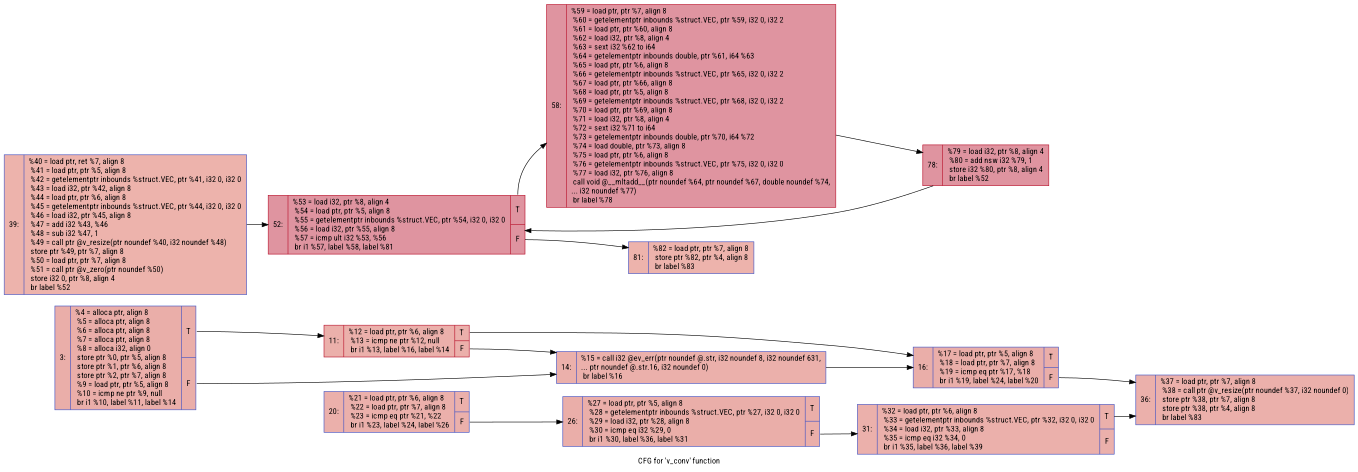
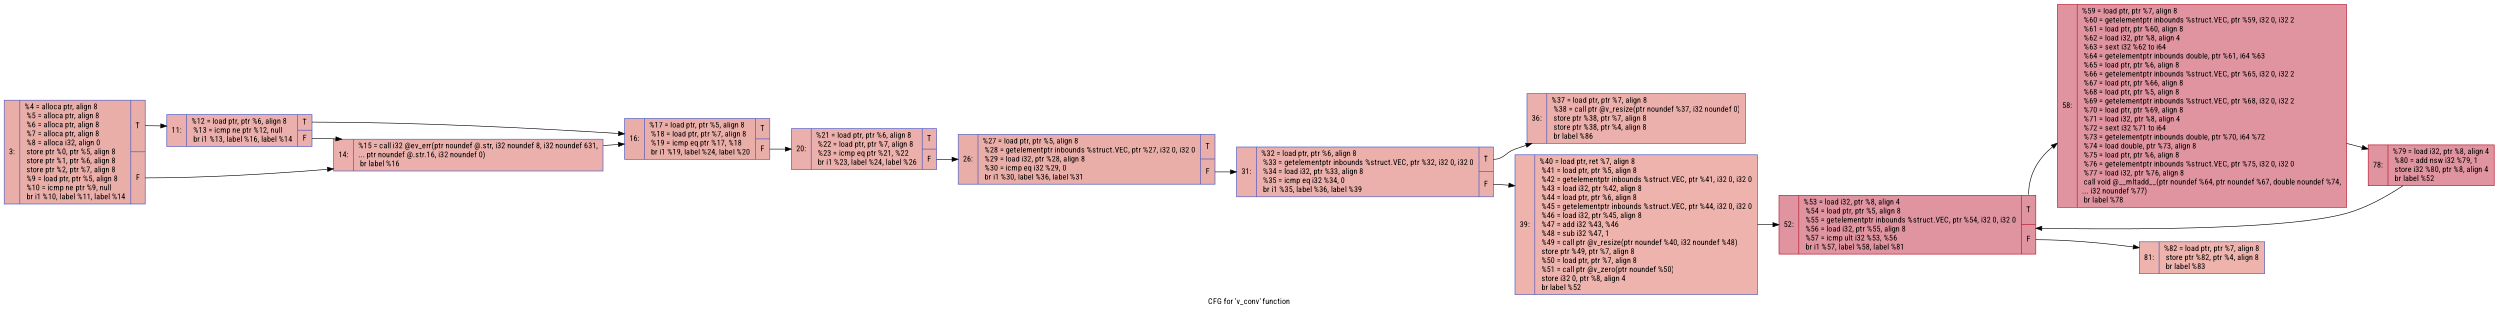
edge "31:" -> "39:": added
node "11:": color #b70d28ff -> #3d50c3ff
edge "16:" -> "36:": now "16:" -> "20:"
node "36:": text "br label %83" -> "br label %86"
